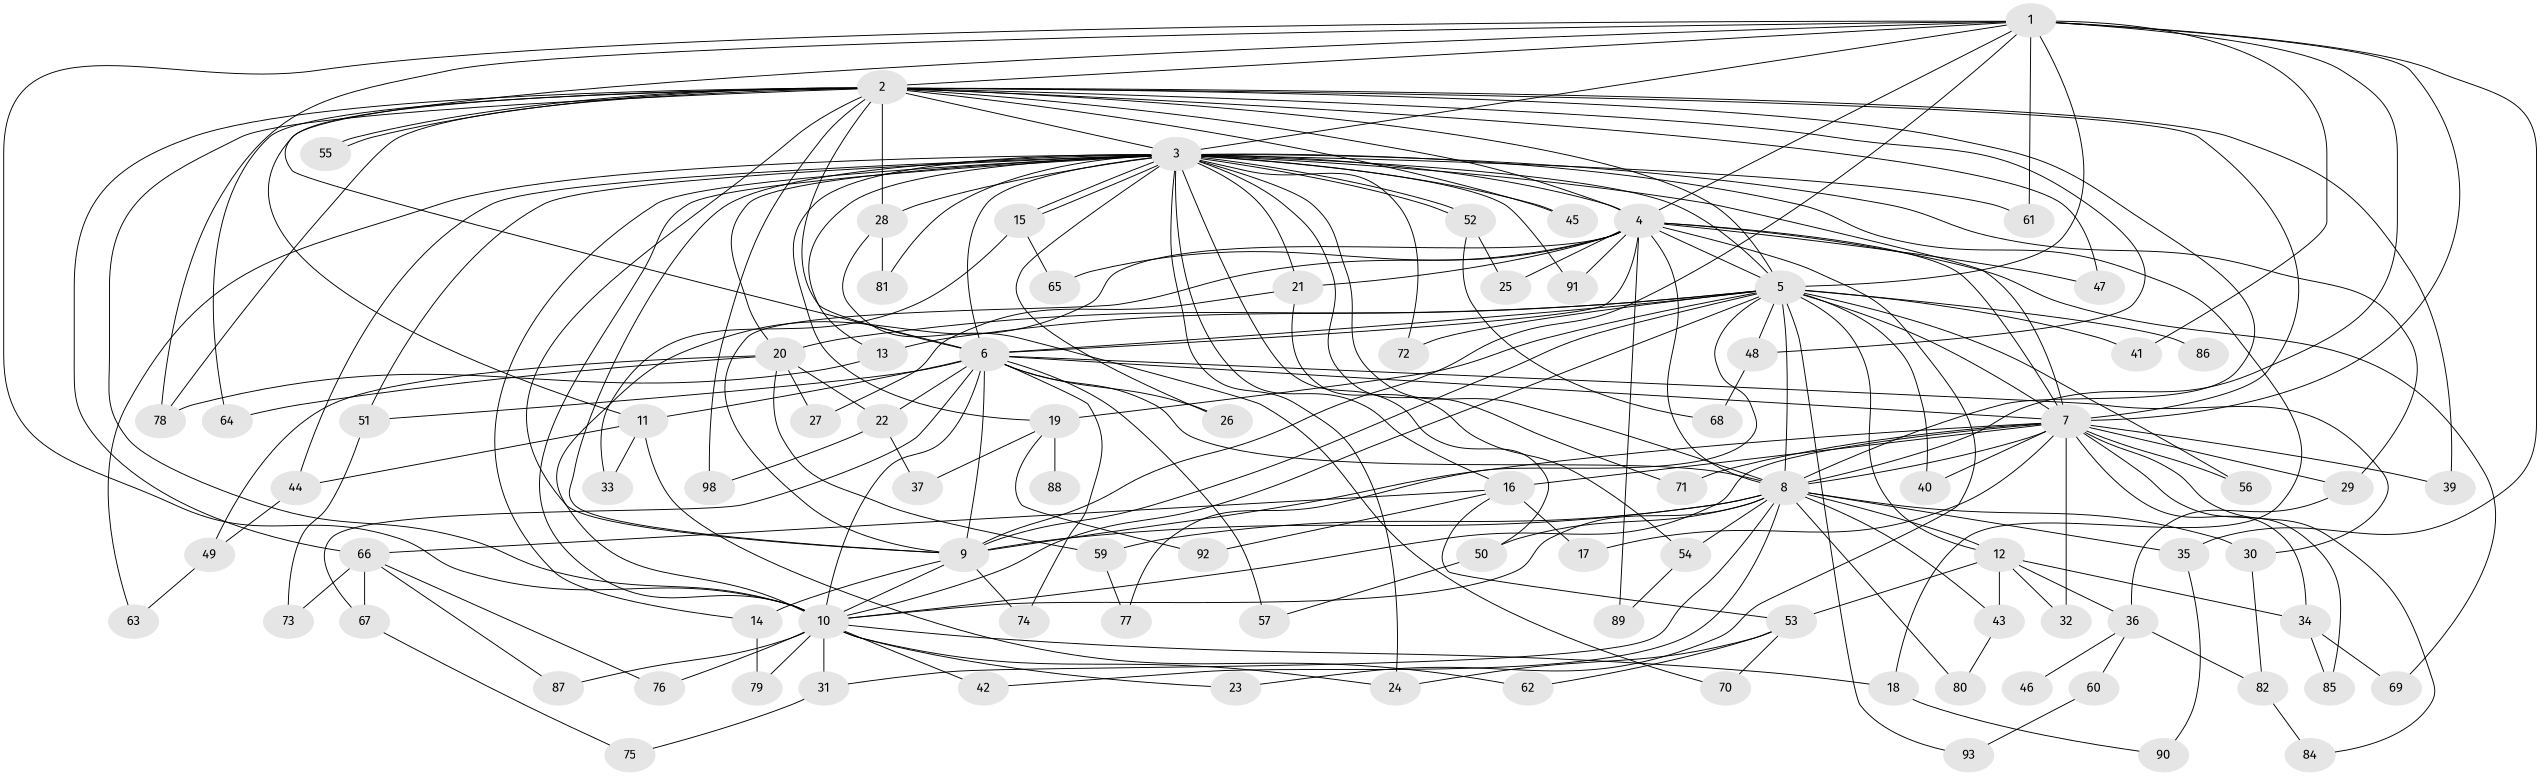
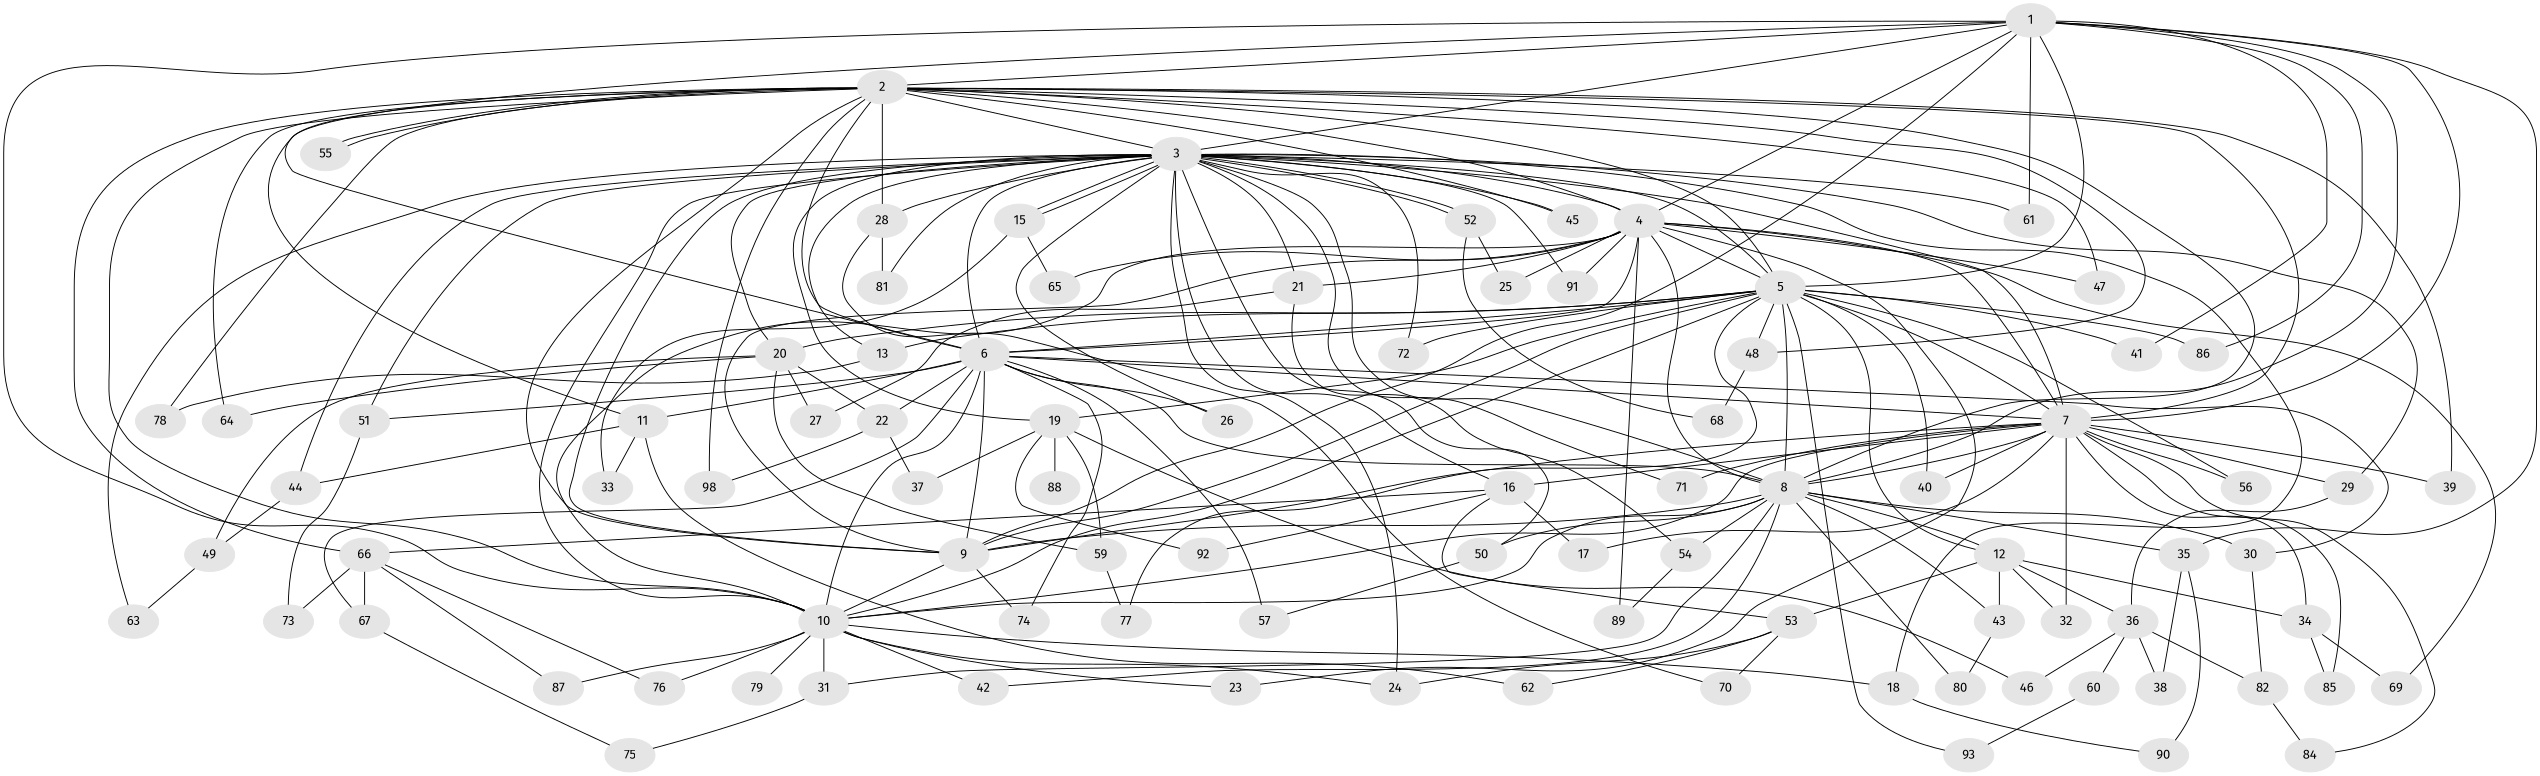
edge "1" -- "78": now "1" -- "86"
edge "8" -- "59": now "19" -- "59"
edge "19" -- "46": added
node "14": removed
node "38": added
